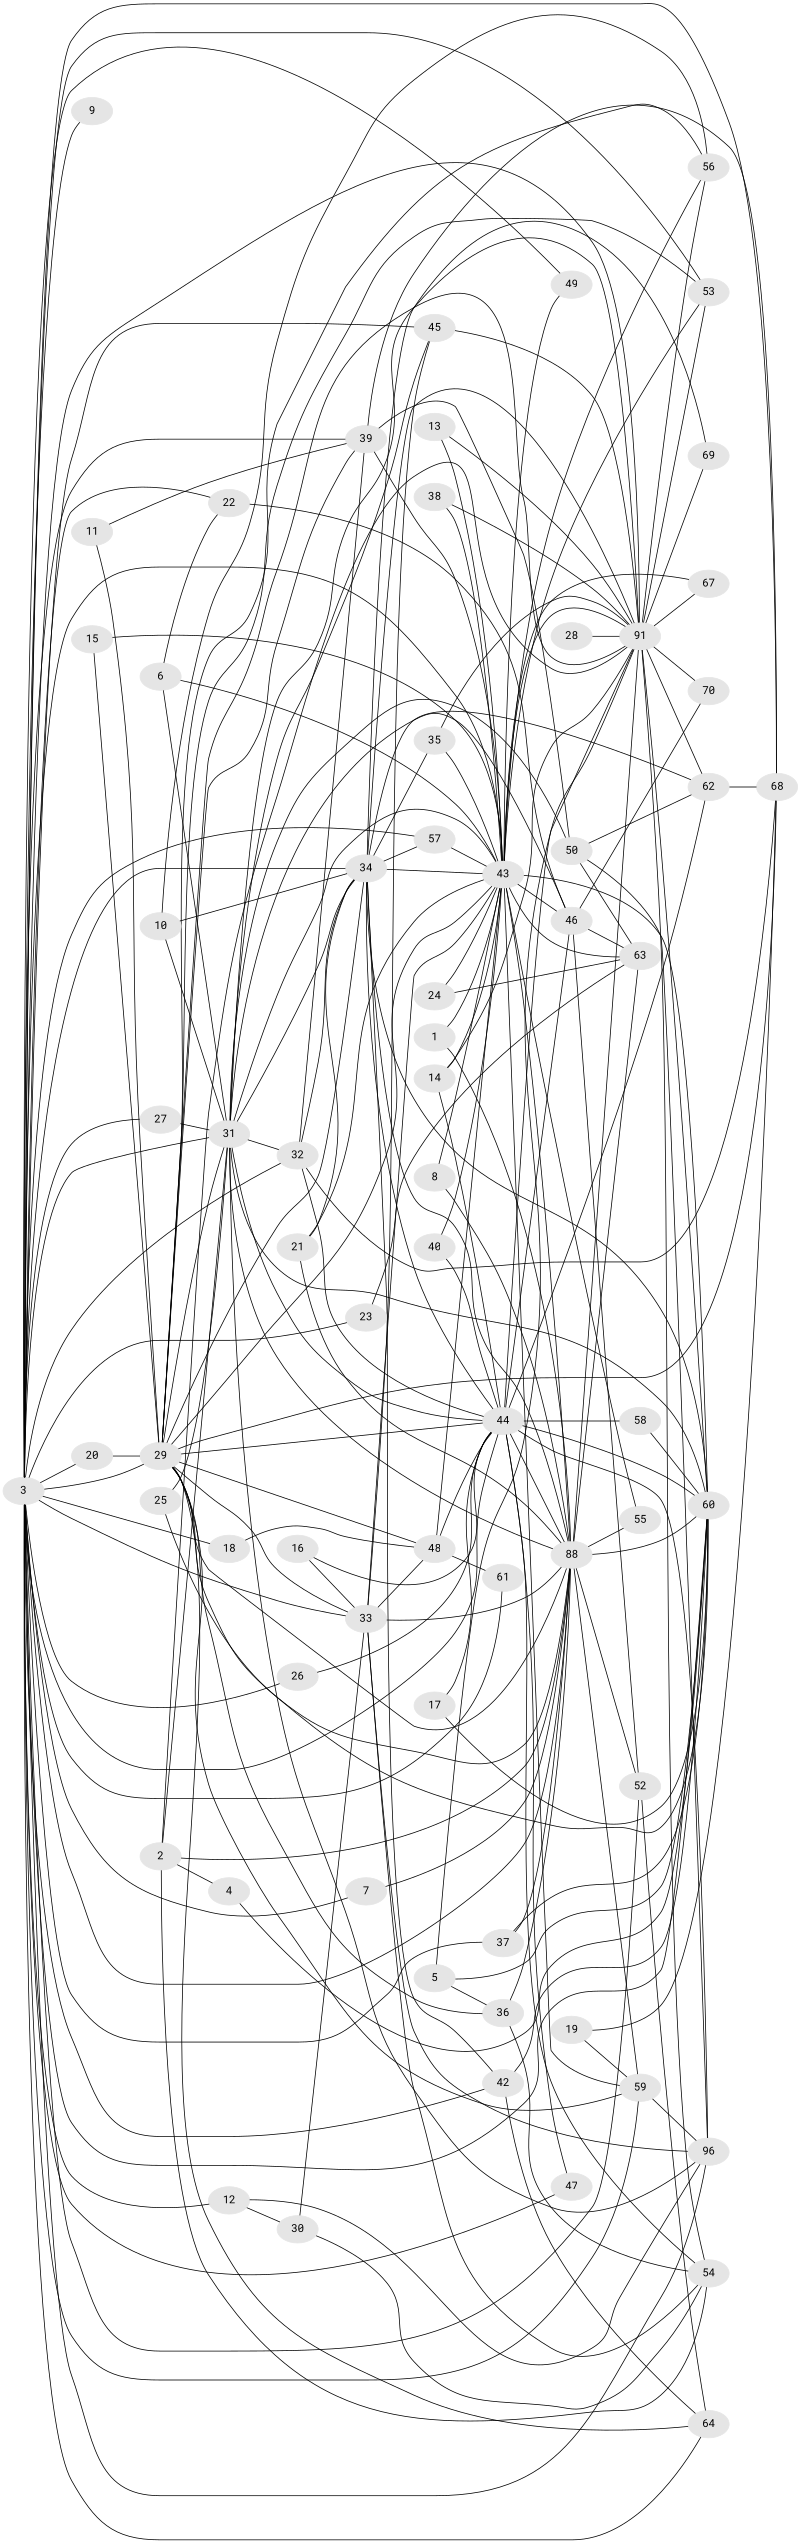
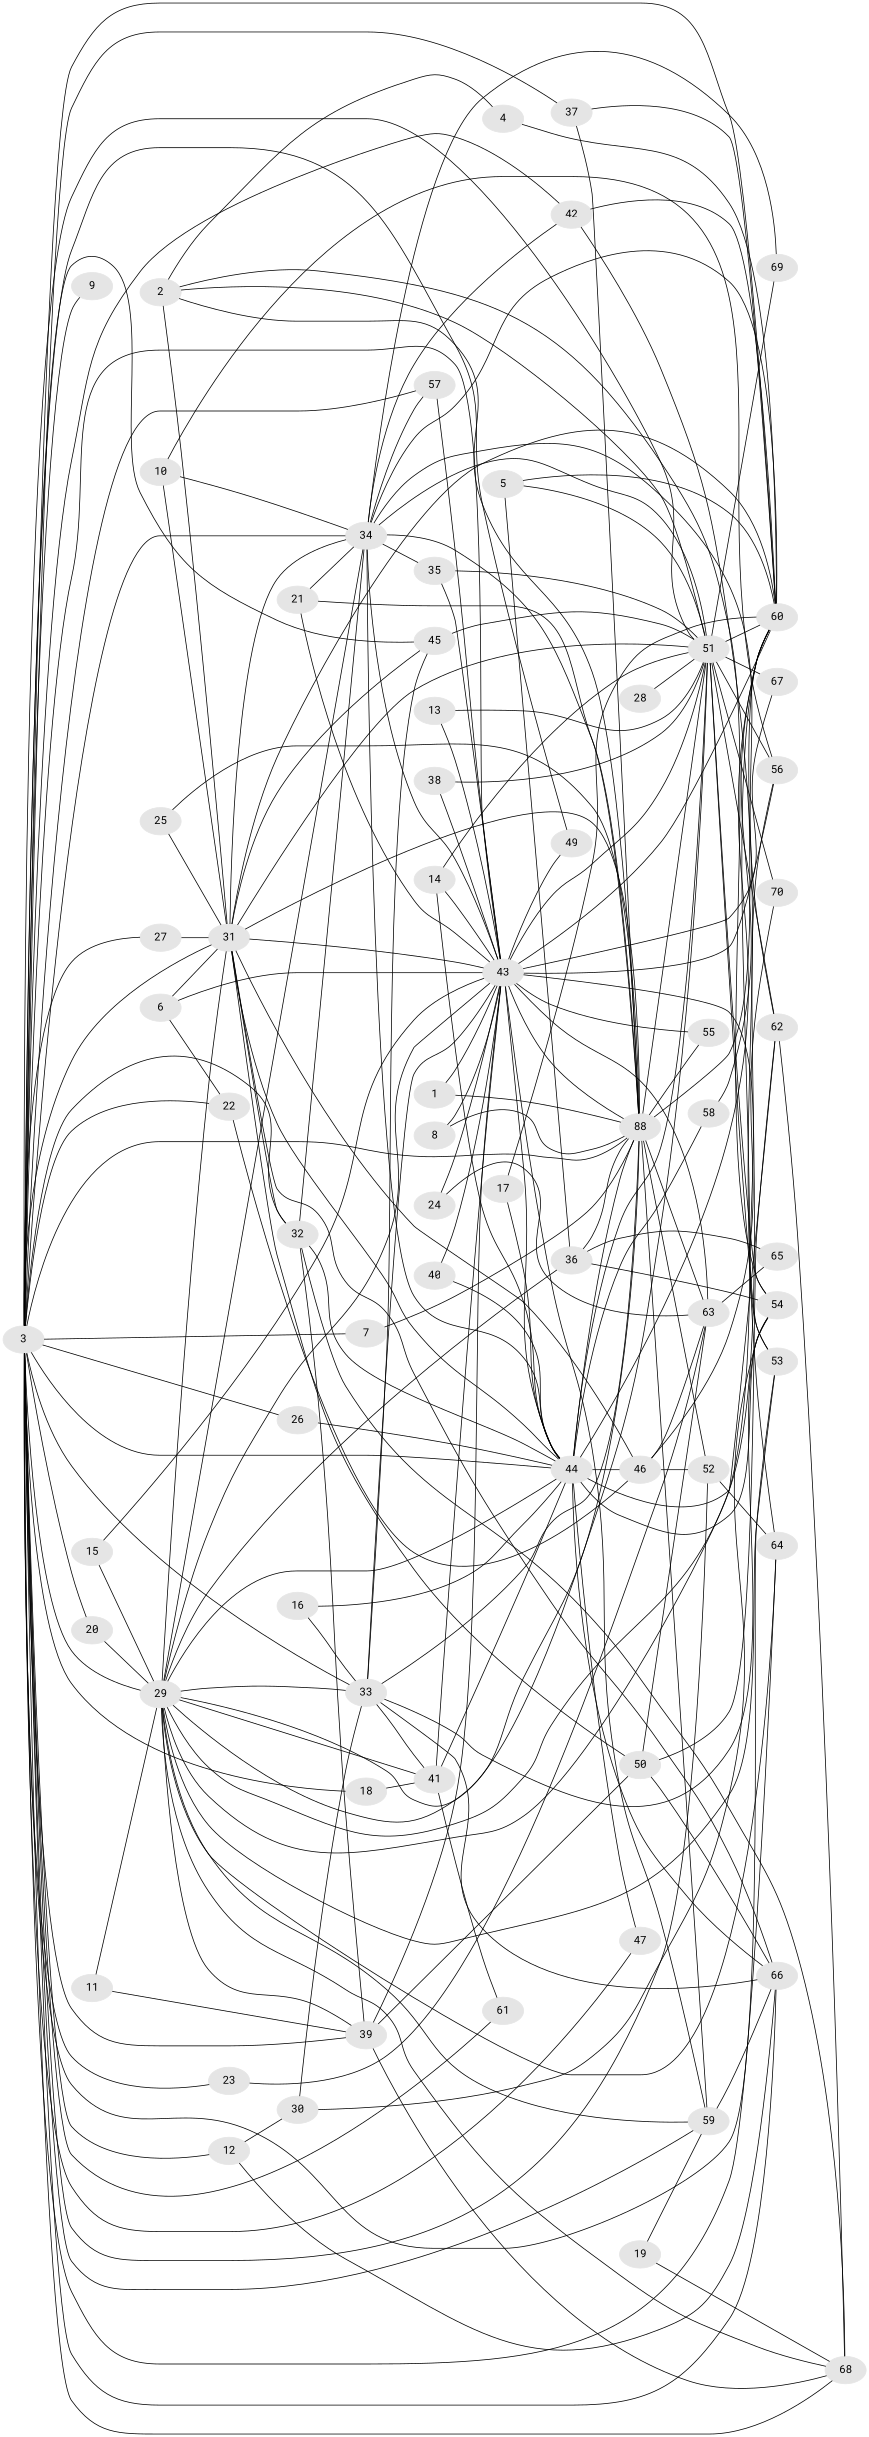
node "91": label "91" -> "51"
edge "43" -- "46": now "43" -- "44"
node "65": added
node "48": label "48" -> "41"
node "96": label "96" -> "66"
